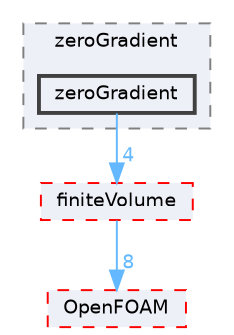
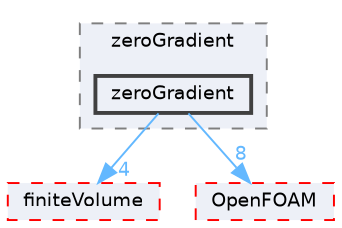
edge "finiteVolume" -> "OpenFOAM": now "zeroGradient" -> "OpenFOAM"
